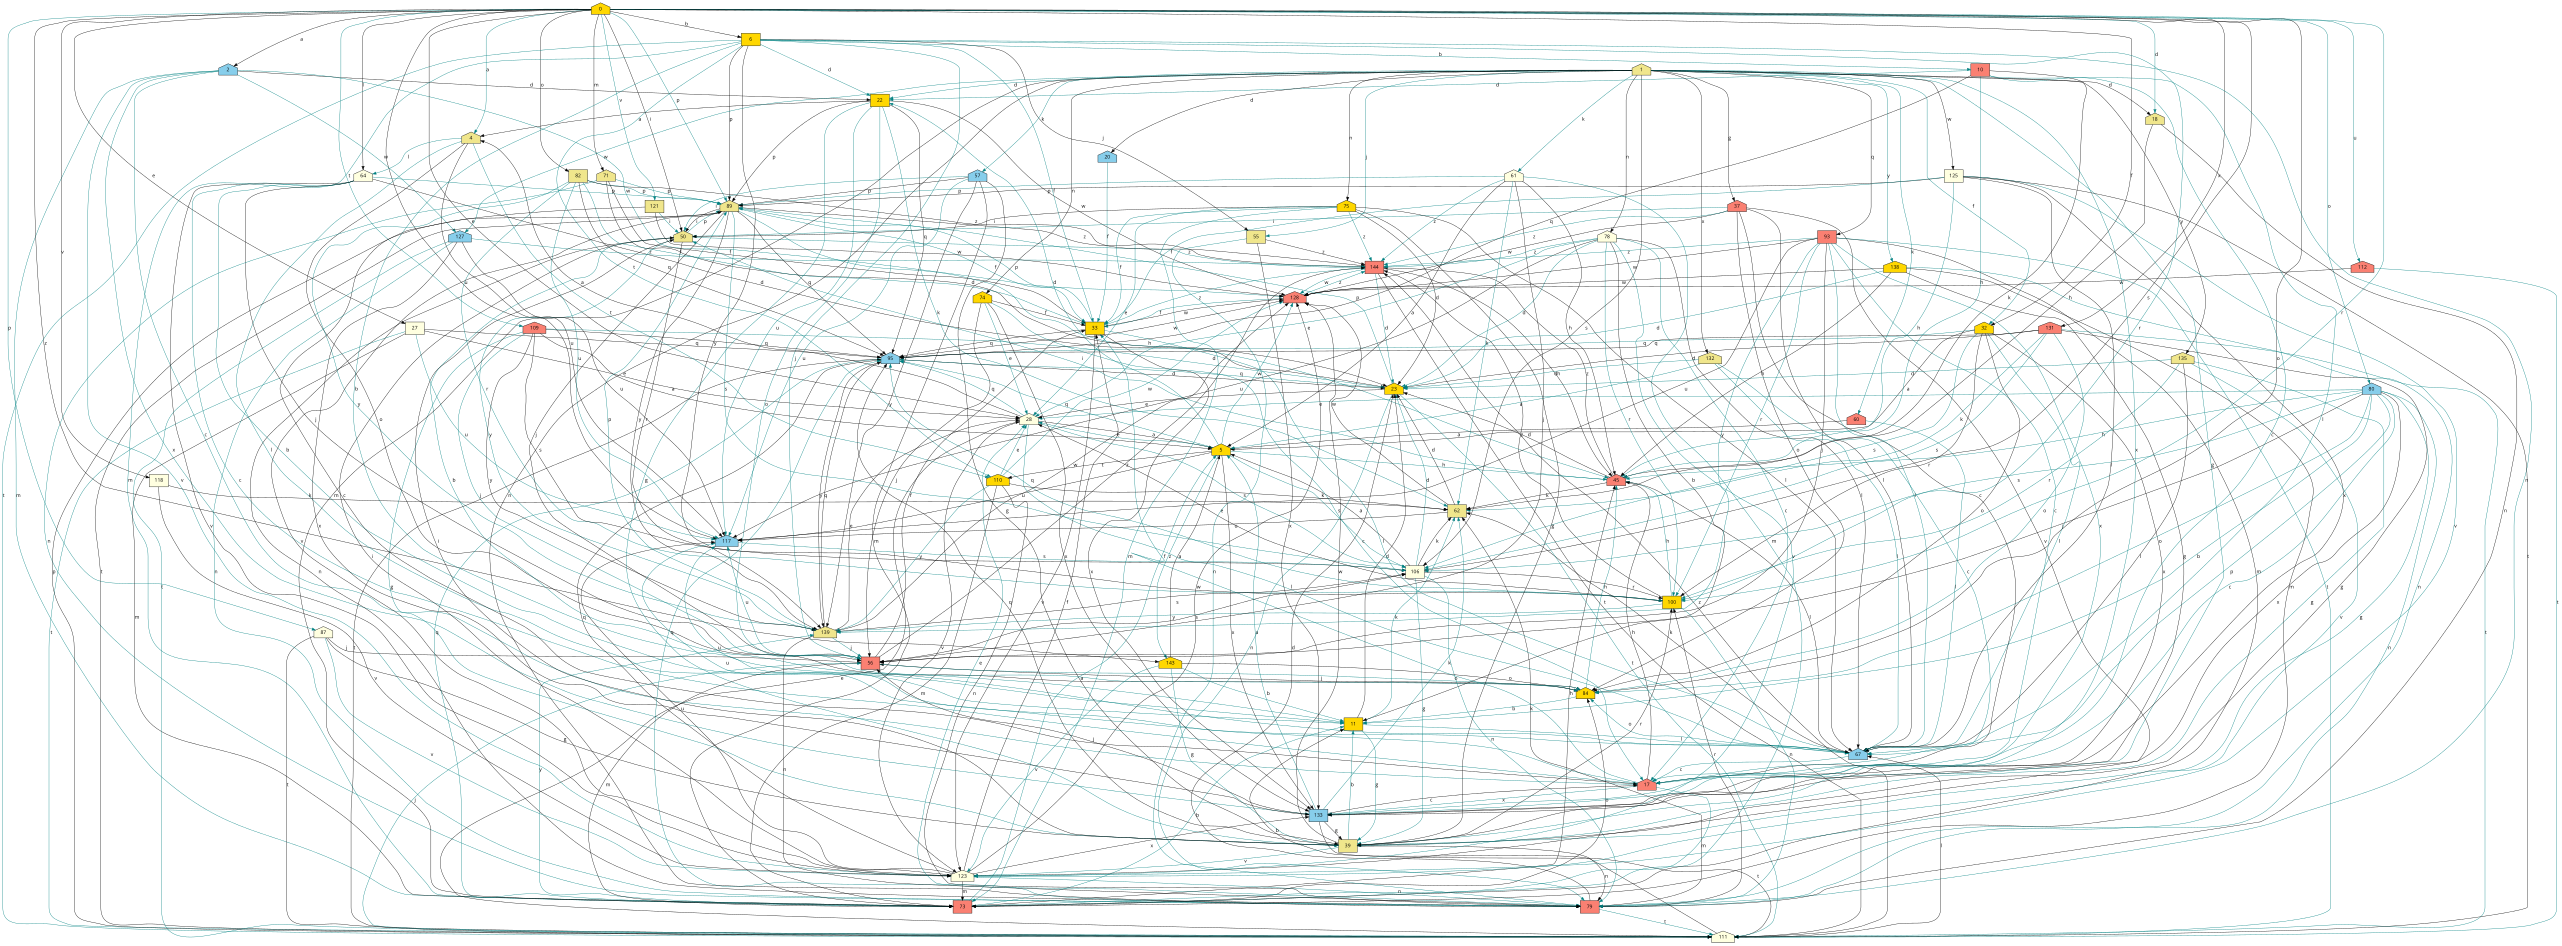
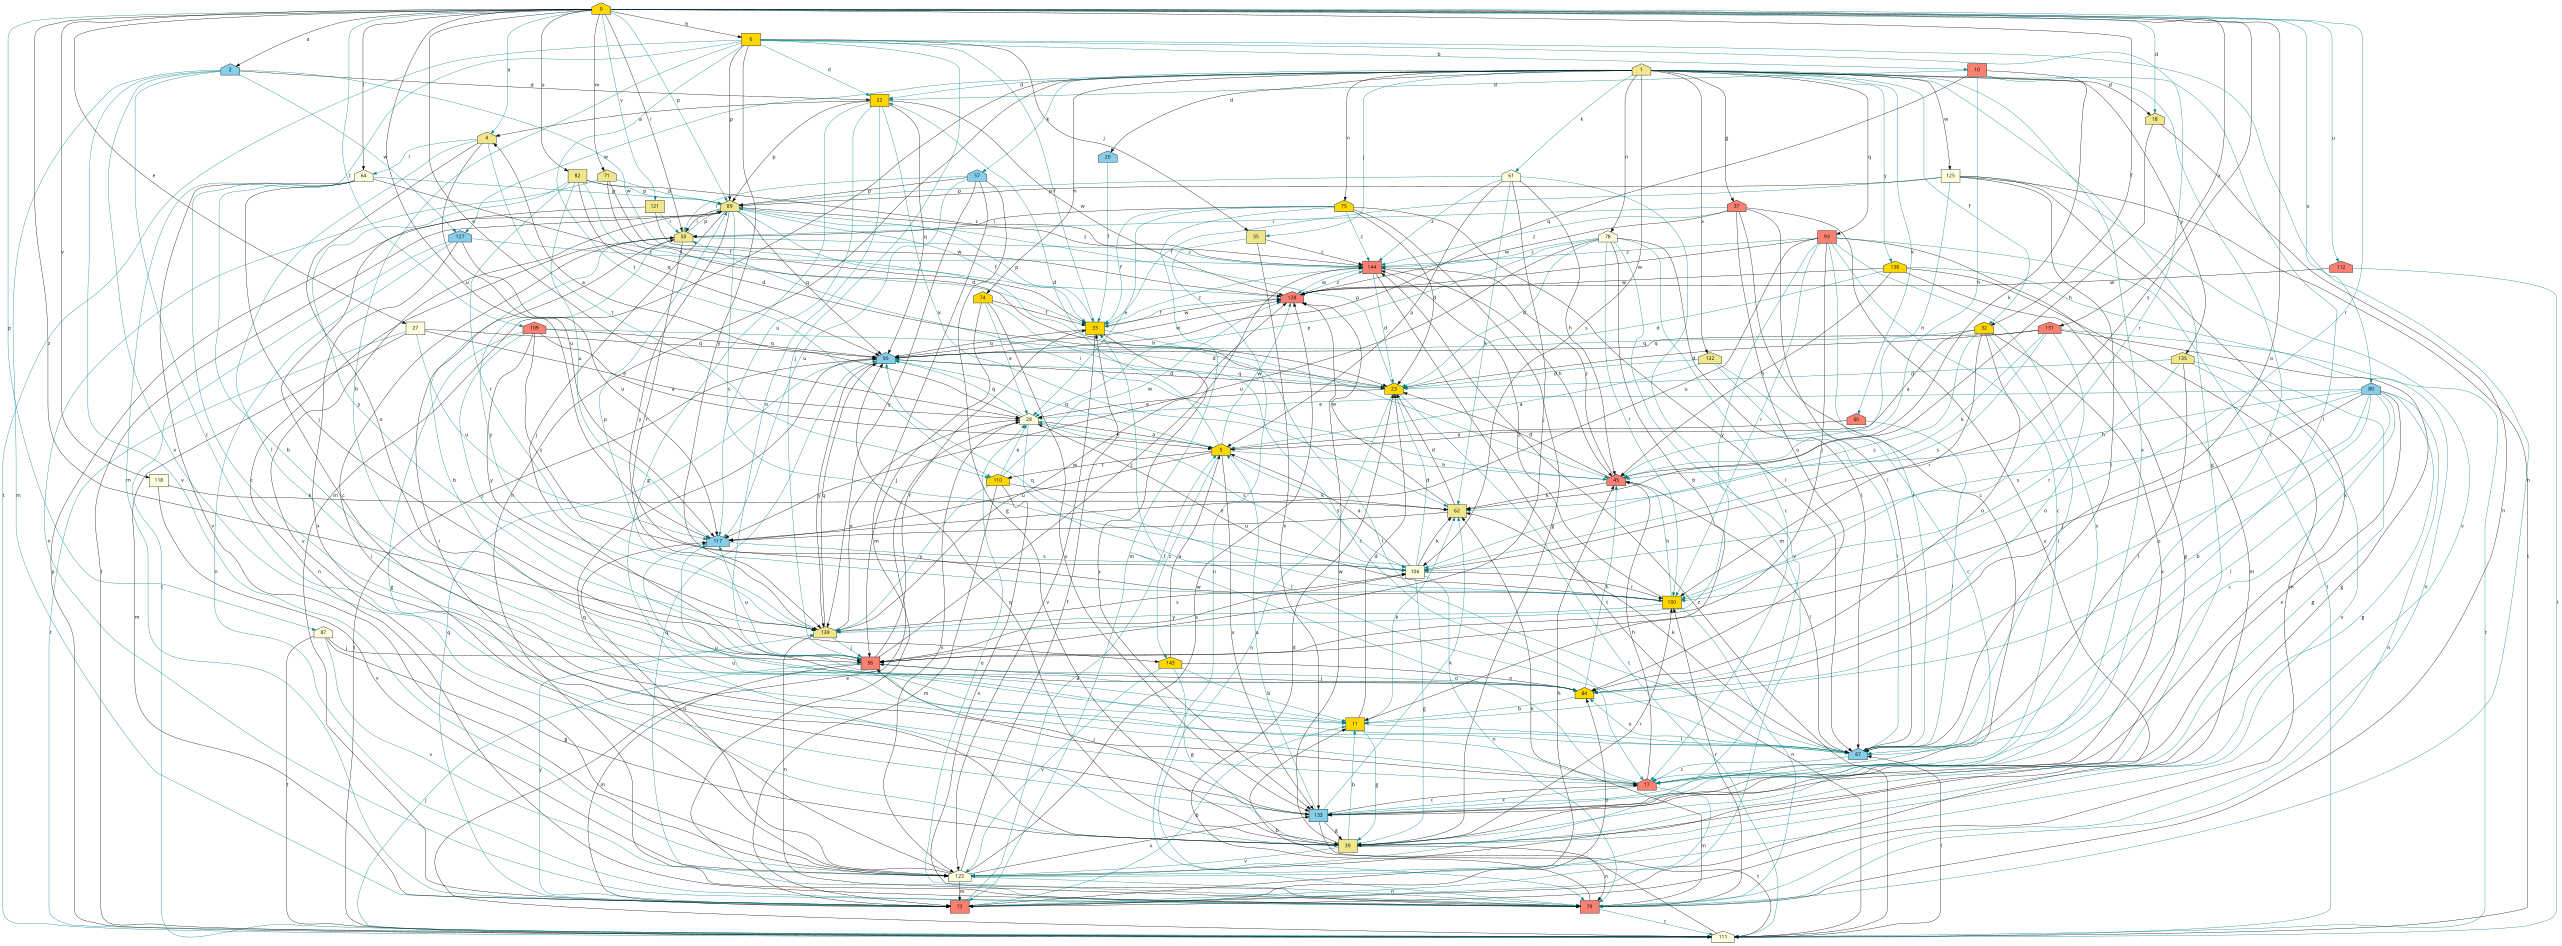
edge "80" -> "67": label "p" -> "l"
